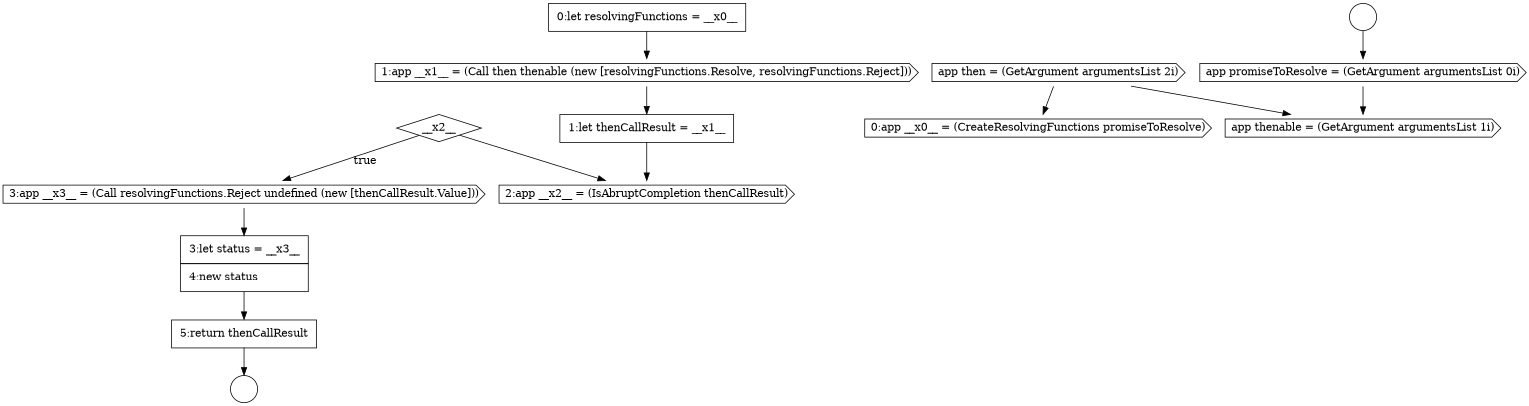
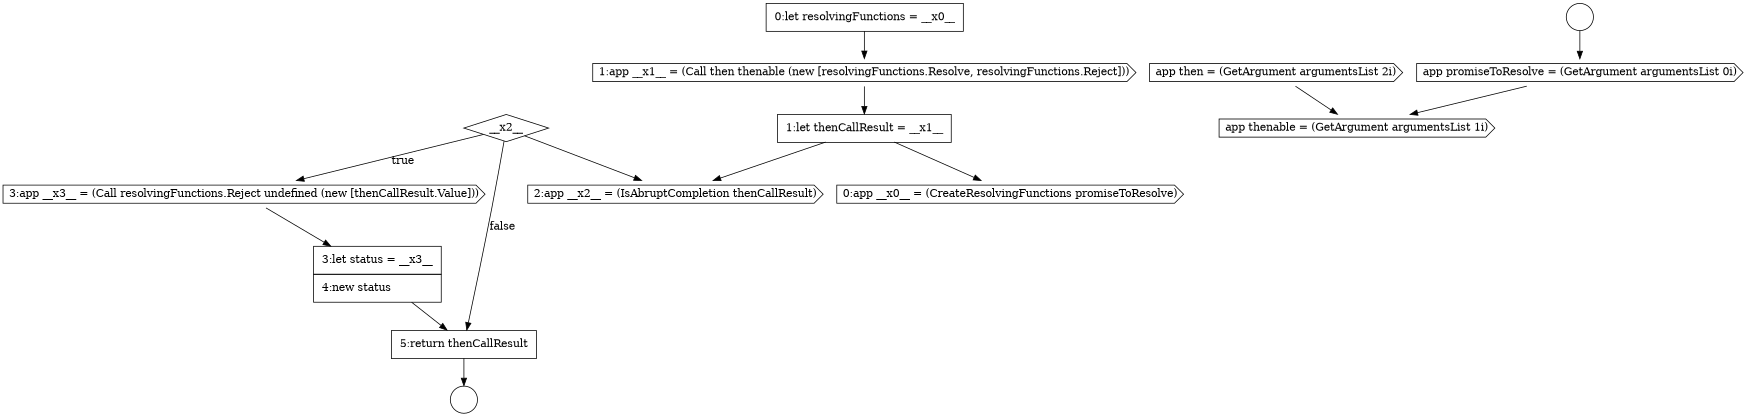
edge "app then = (GetArgument argumentsList 2i)" -> "0:app __x0__ = (CreateResolvingFunctions promiseToResolve)": now "1:let thenCallResult = __x1__" -> "0:app __x0__ = (CreateResolvingFunctions promiseToResolve)"
edge "__x2__" -> "5:return thenCallResult": added, label "false"
